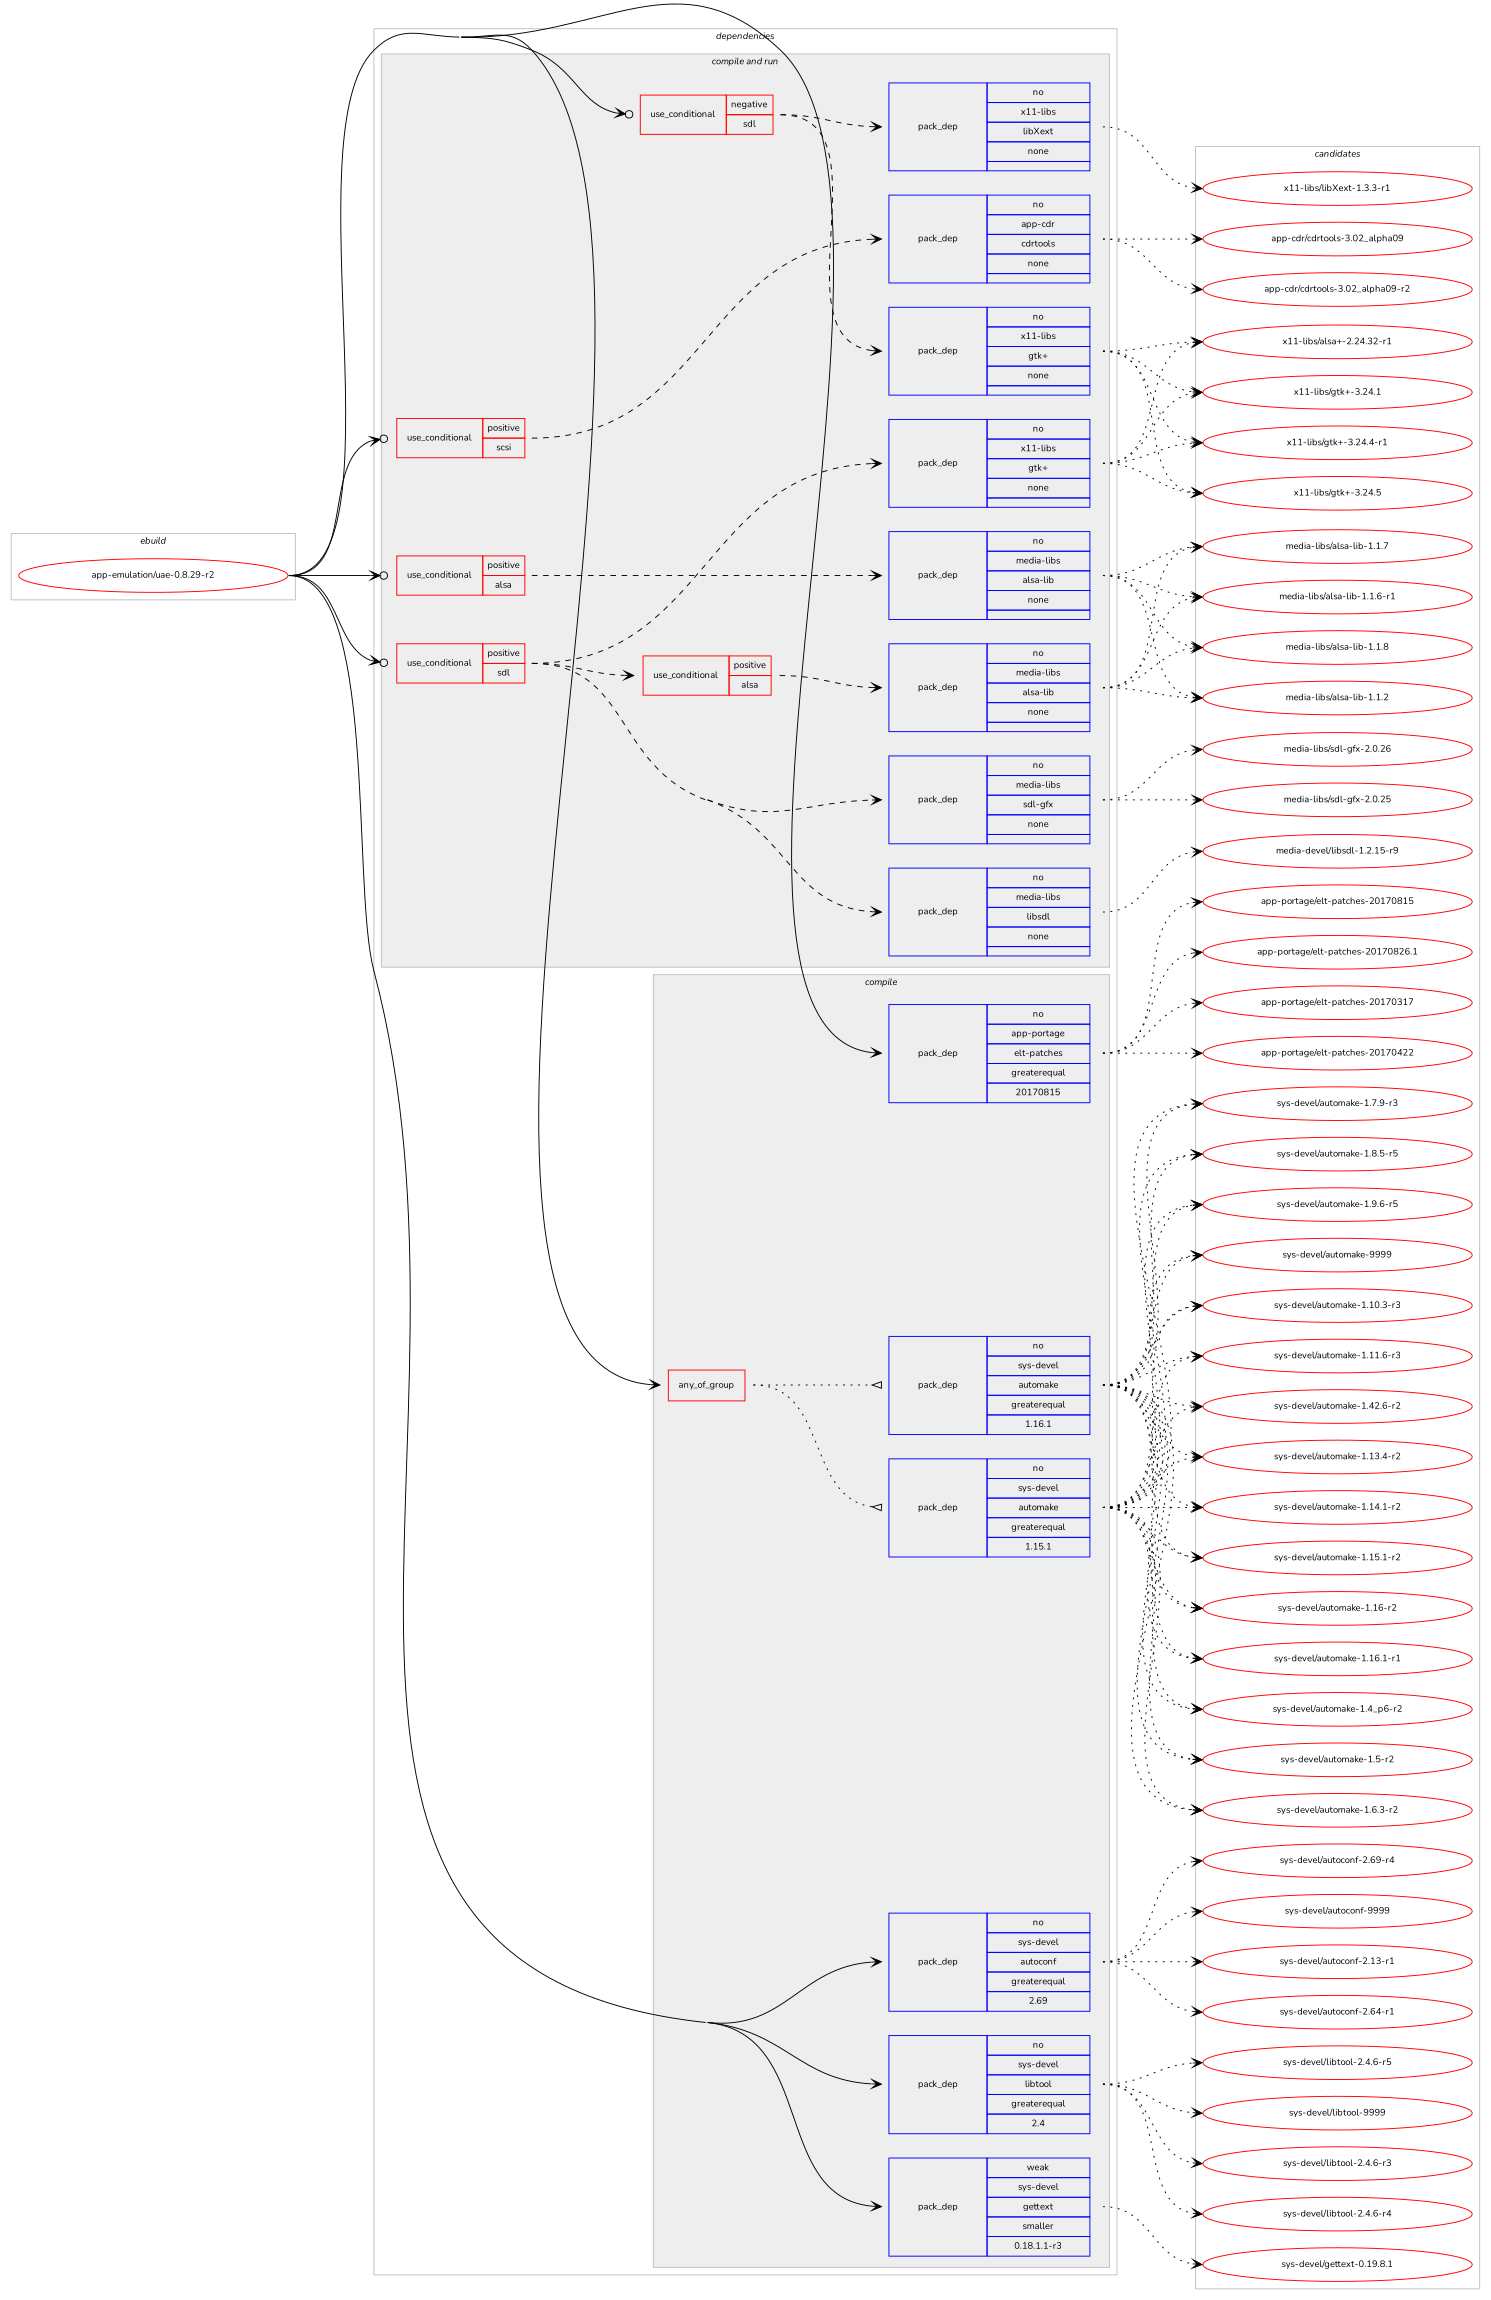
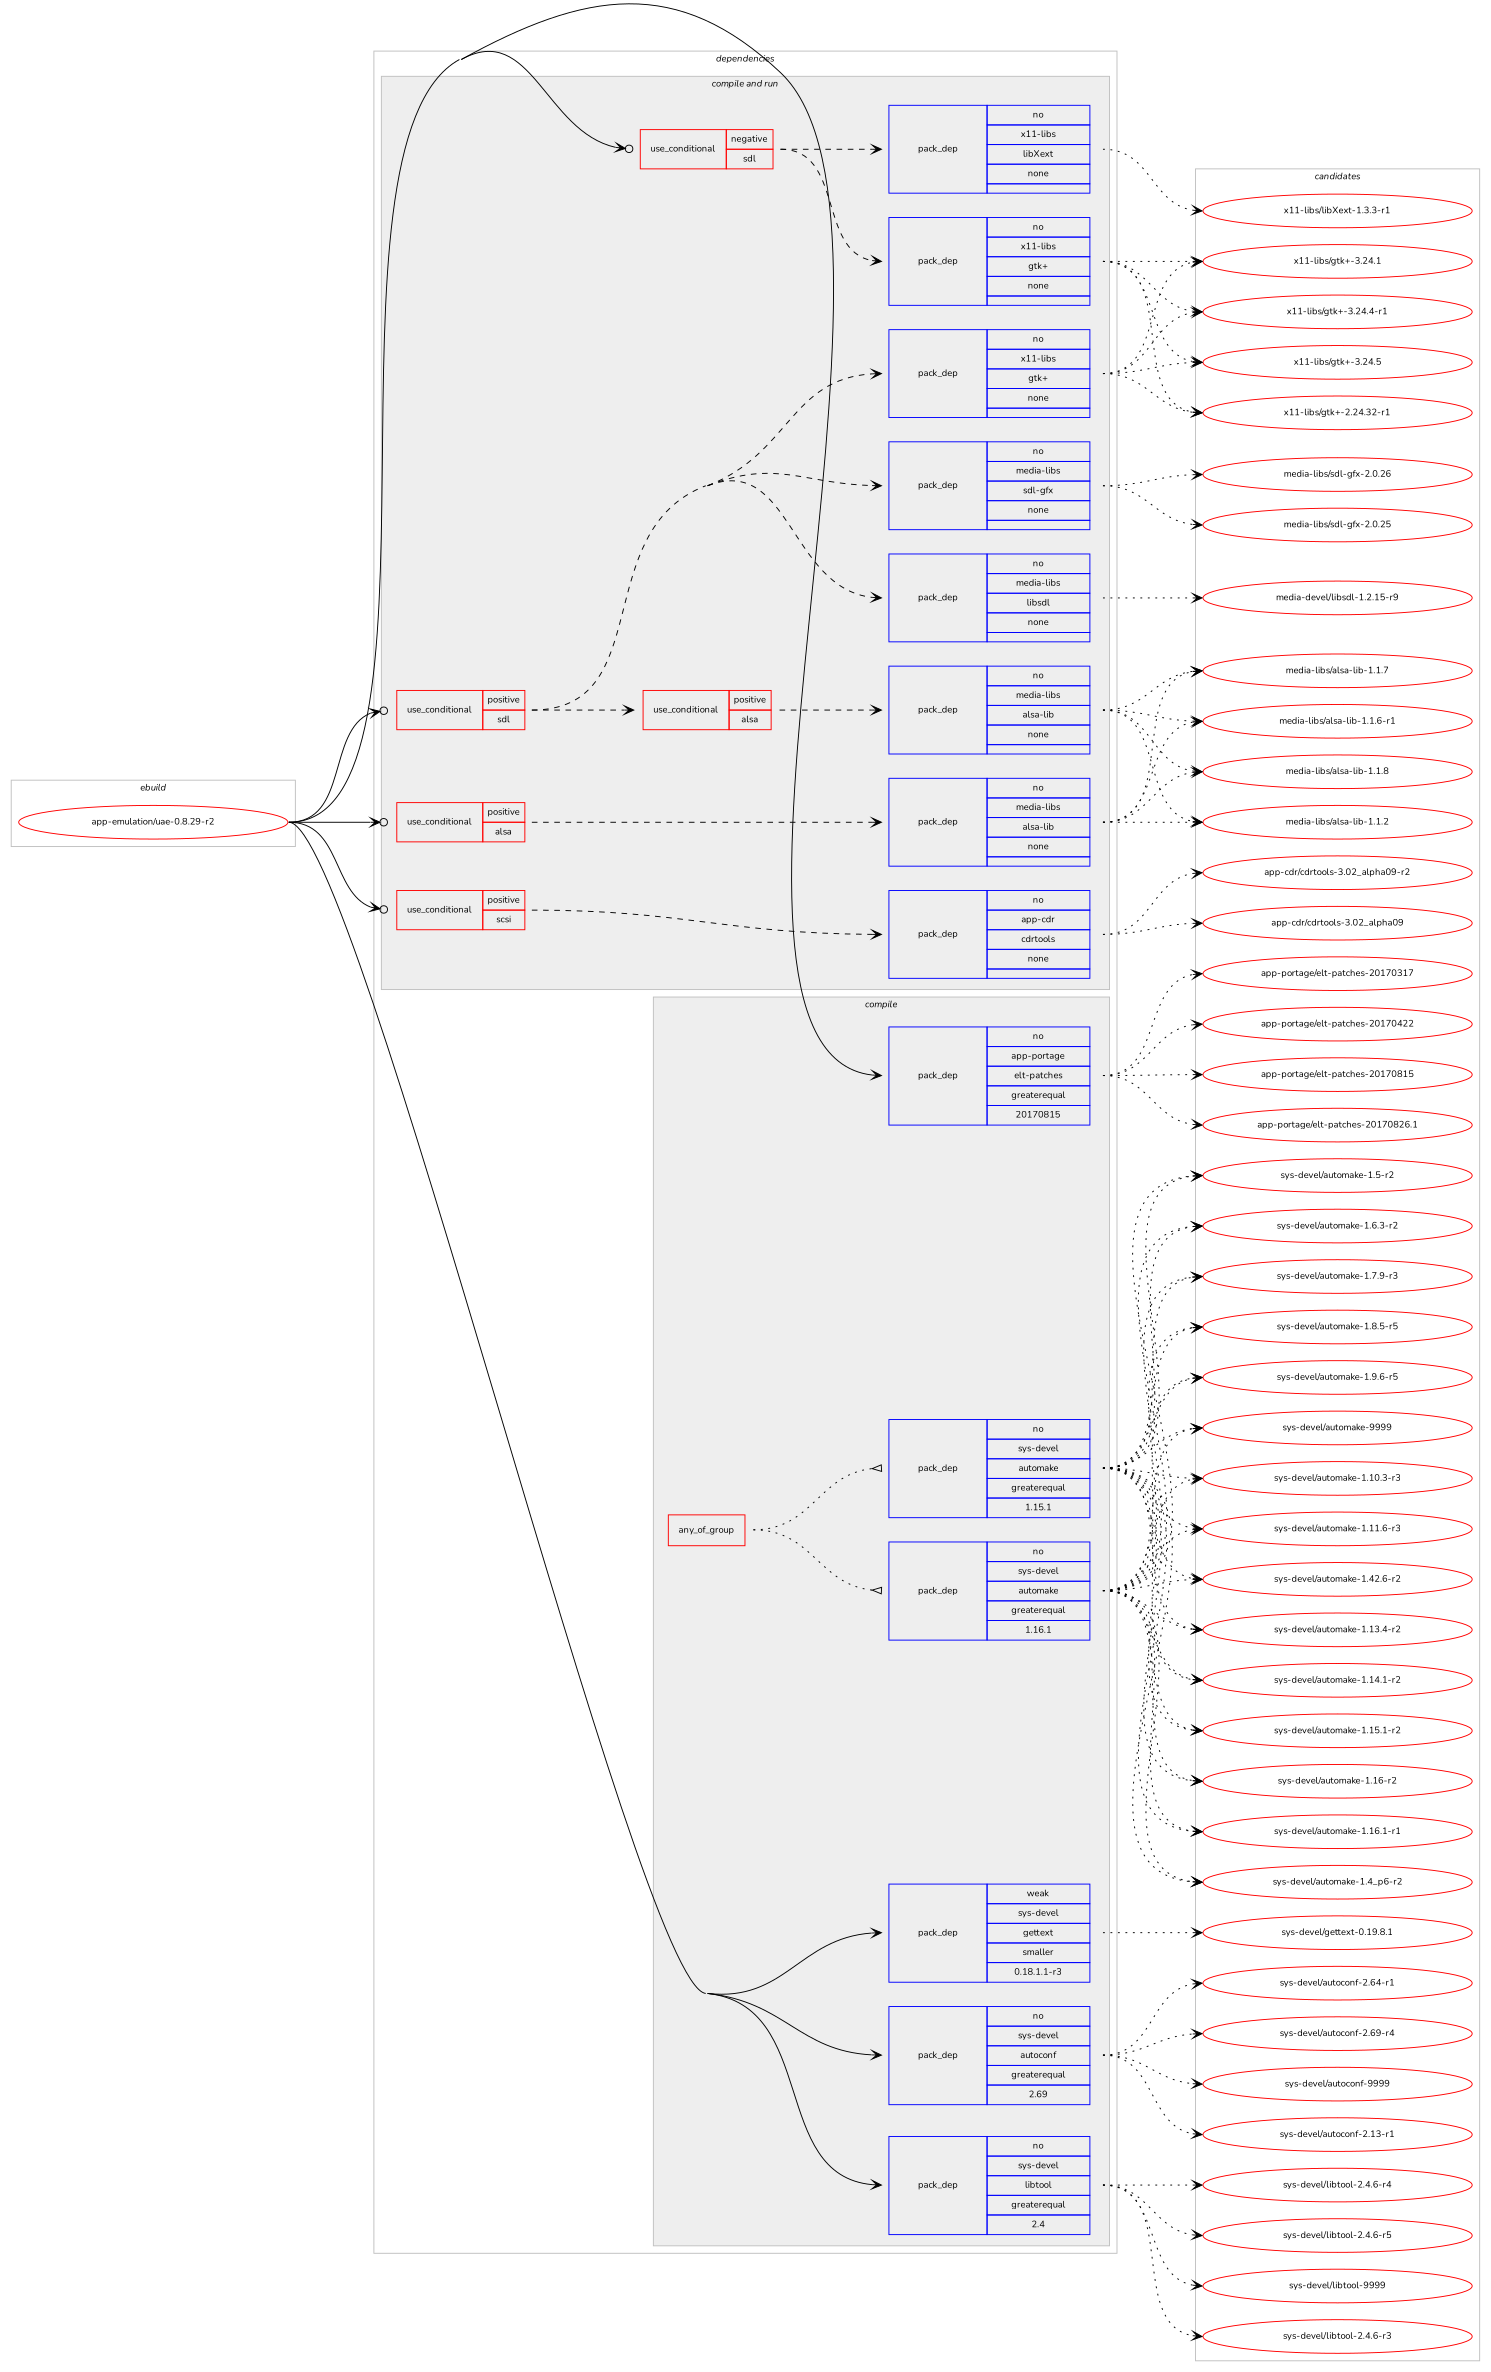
node "x11-libs/alsa+-2.24.32-r1": label "x11-libs/alsa+-2.24.32-r1" -> "x11-libs/gtk+-2.24.32-r1"
edge "app-emulation/uae-0.8.29-r2" -> "any_of_group": removed
